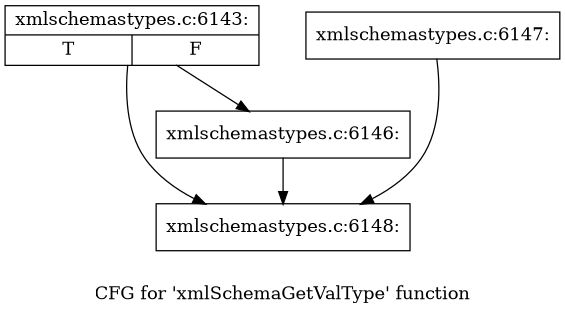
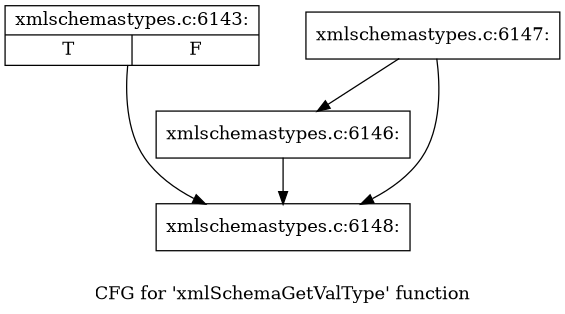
edge "xmlschemastypes.c:6143:" -> "xmlschemastypes.c:6146:": now "xmlschemastypes.c:6147:" -> "xmlschemastypes.c:6146:"
